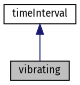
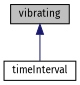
edge "vibrating" -> "timeInterval": reversed
